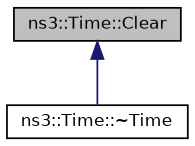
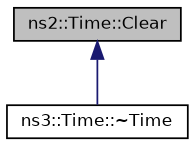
node "ns3::Time::Clear": label "ns3::Time::Clear" -> "ns2::Time::Clear"
